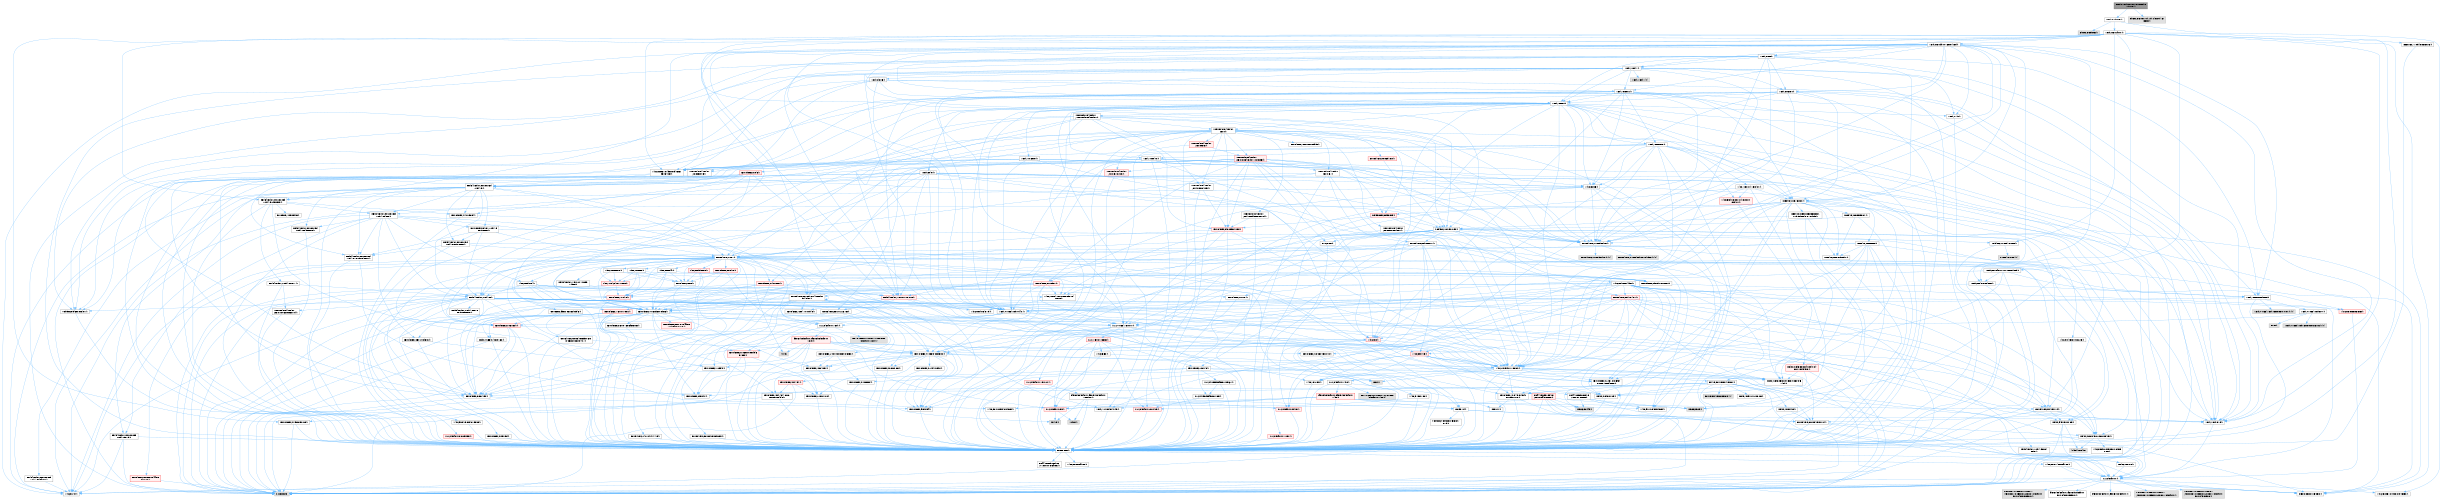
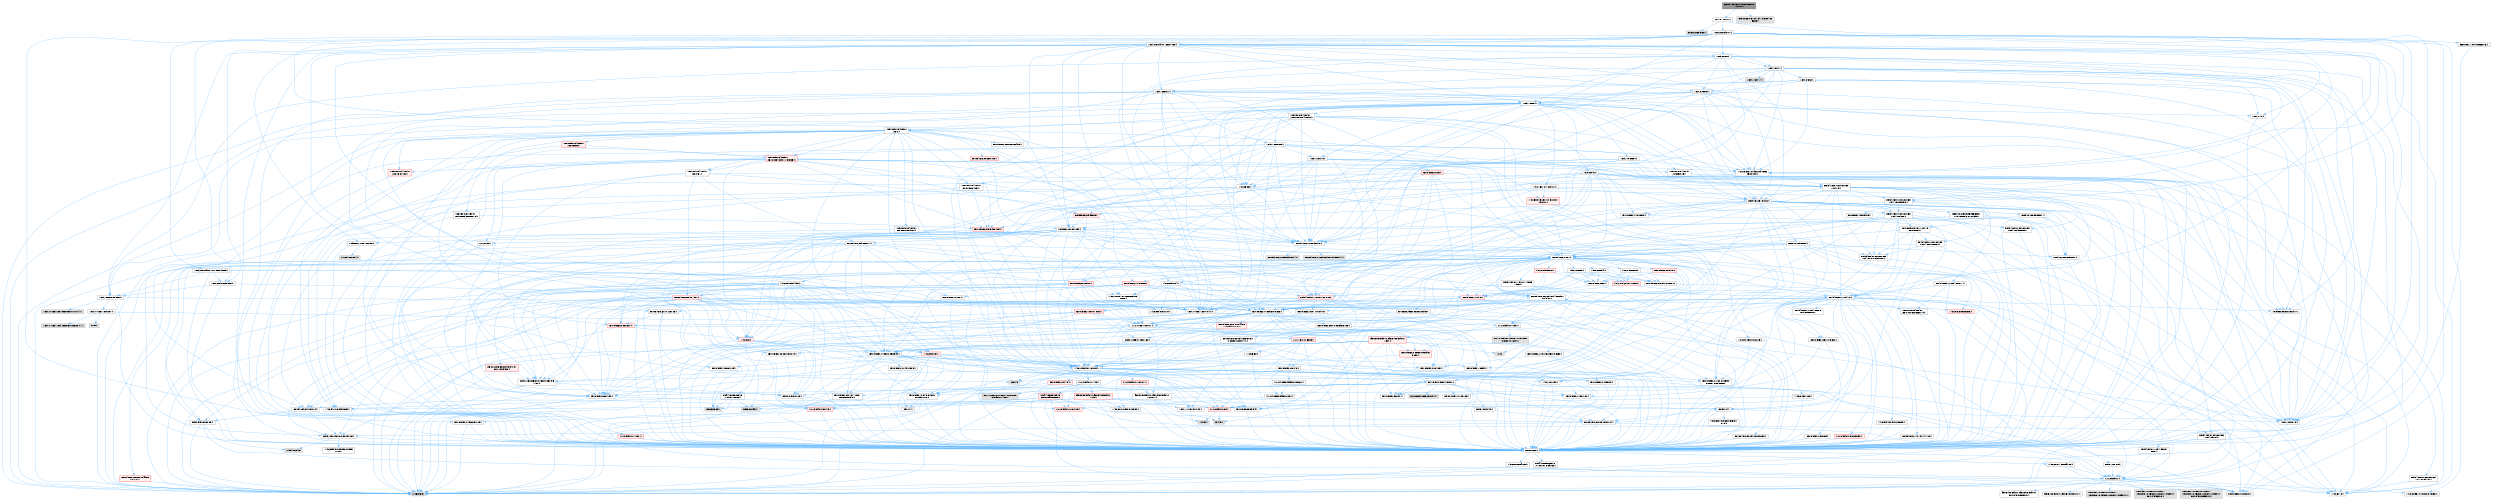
edge "Containers/ContainerAllocation Policies.h" -> "Misc/AssertionMacros.h": now "Templates/IsPolymorphic.h" -> "Misc/AssertionMacros.h"
